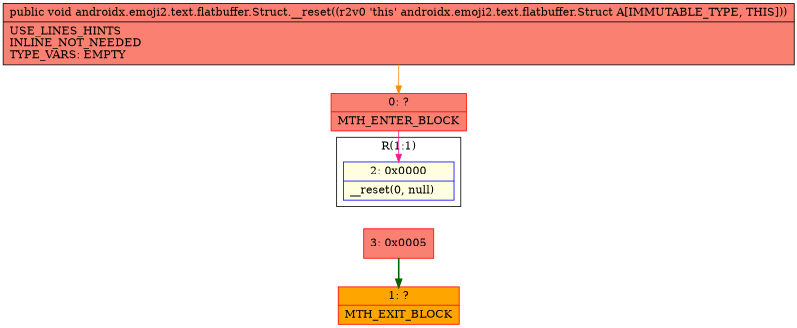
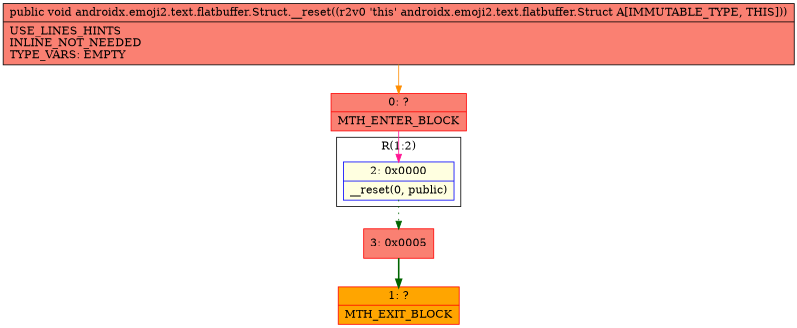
cluster "R(1:1)": label "R(1:1)" -> "R(1:2)"
node "2: 0x0000": text "__reset(0, null)" -> "__reset(0, public)"
edge "2: 0x0000" -> "3: 0x0005": added
